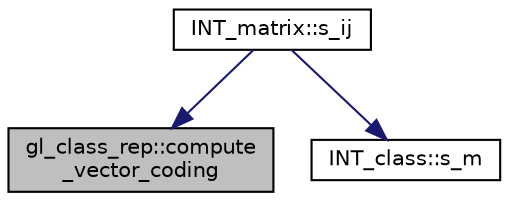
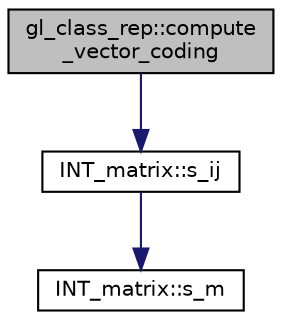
edge "INT_matrix::s_ij" -> "gl_class_rep::compute _vector_coding": reversed
node "INT_class::s_m": label "INT_class::s_m" -> "INT_matrix::s_m"
